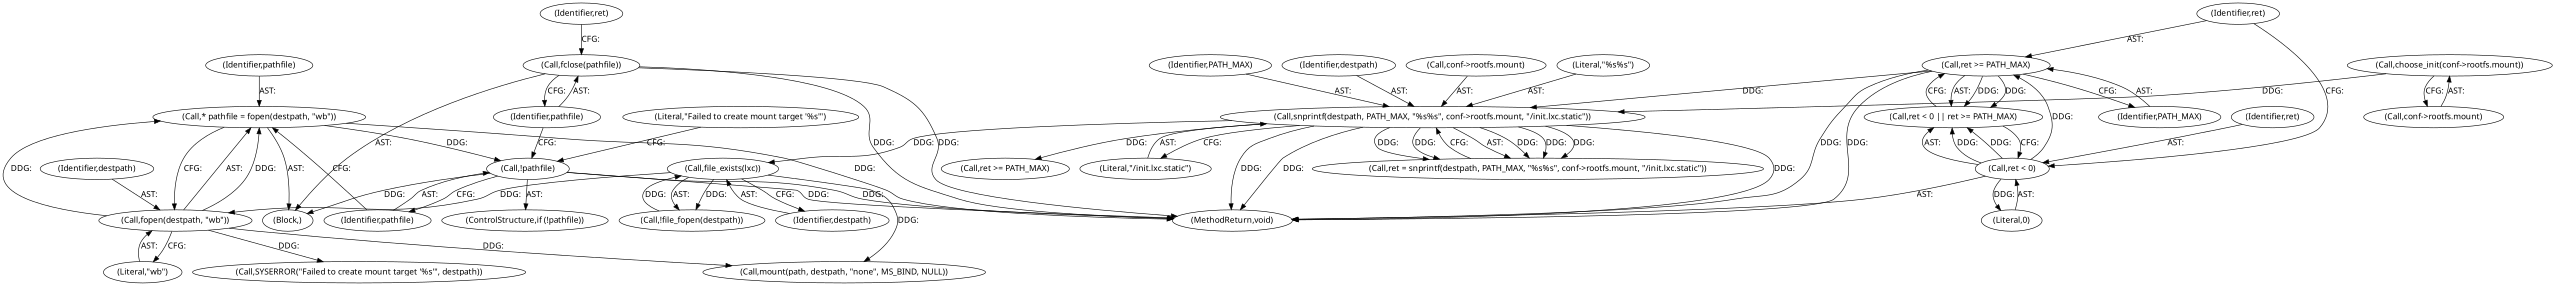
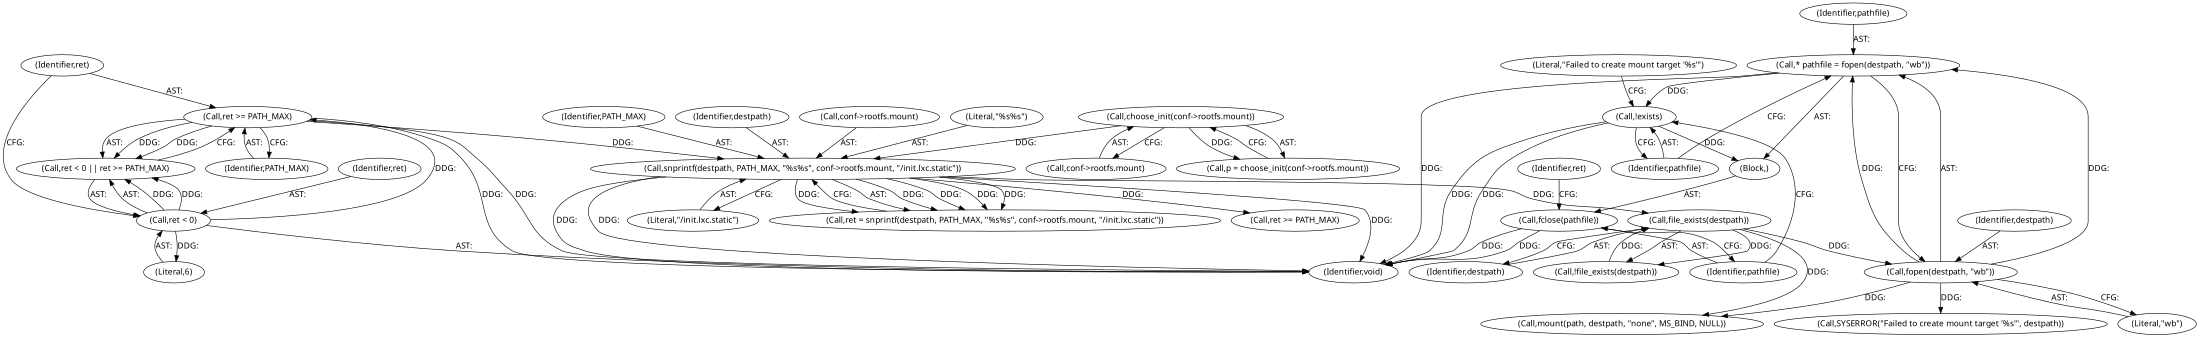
edge "(Call,fclose(pathfile))" -> "(Block,)": reversed
edge "(Call,ret < 0 || ret >= PATH_MAX)" -> "(Call,ret < 0)": label "CFG: " -> "AST: "
node "(Call,!pathfile)": label "(Call,!pathfile)" -> "(Call,!exists)"
node "(Call,file_exists(lxc))": label "(Call,file_exists(lxc))" -> "(Call,file_exists(destpath))"
node "(Call,p = choose_init(conf->rootfs.mount))": added
node "(ControlStructure,if (!pathfile))": removed
node "(Call,!file_fopen(destpath))": label "(Call,!file_fopen(destpath))" -> "(Call,!file_exists(destpath))"
node "(MethodReturn,void)": label "(MethodReturn,void)" -> "(Identifier,void)"
node "(Literal,0)": label "(Literal,0)" -> "(Literal,6)"
